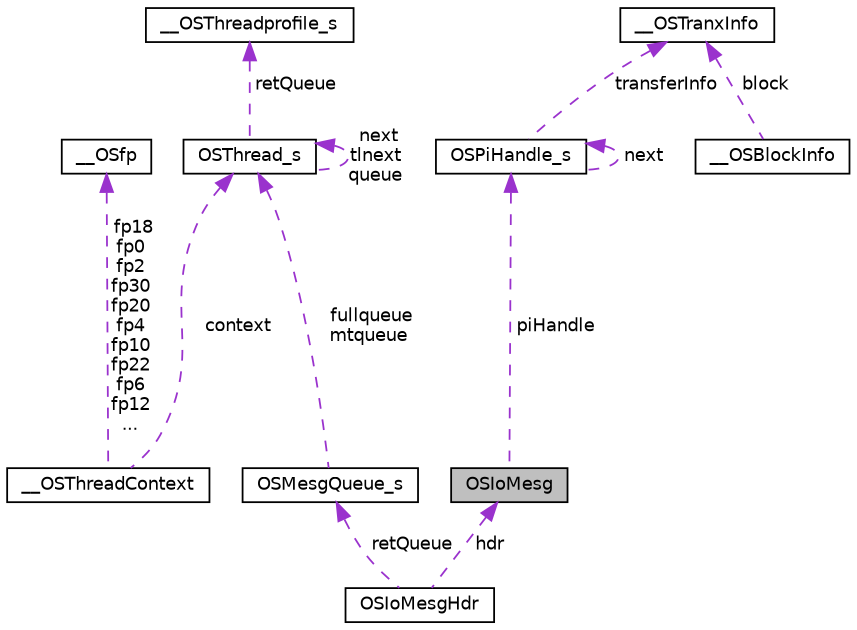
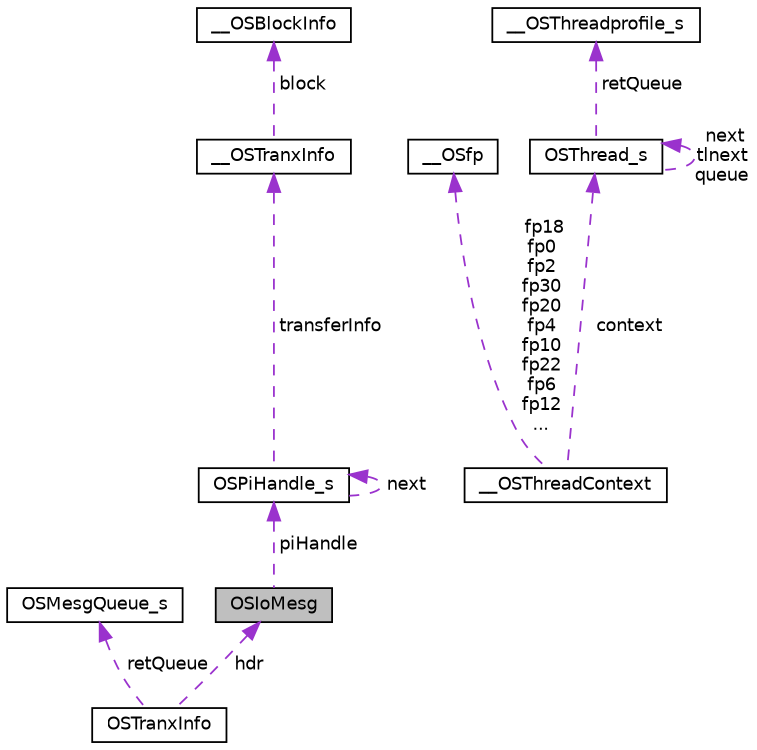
edge "__OSBlockInfo" -> "__OSTranxInfo": reversed
edge "OSMesgQueue_s" -> "OSThread_s": removed, label "fullqueue mtqueue"
node "OSIoMesgHdr": label "OSIoMesgHdr" -> "OSTranxInfo"
